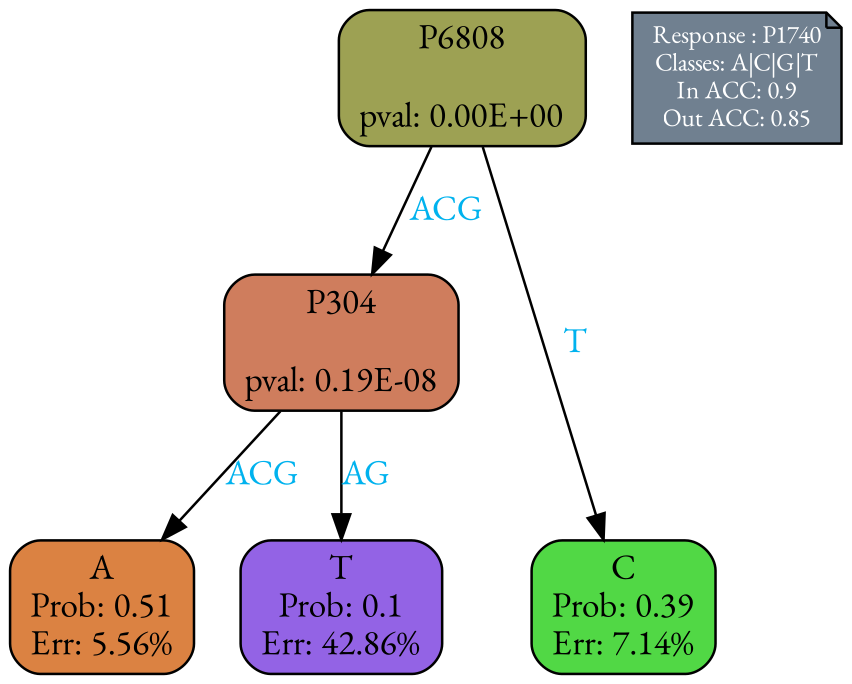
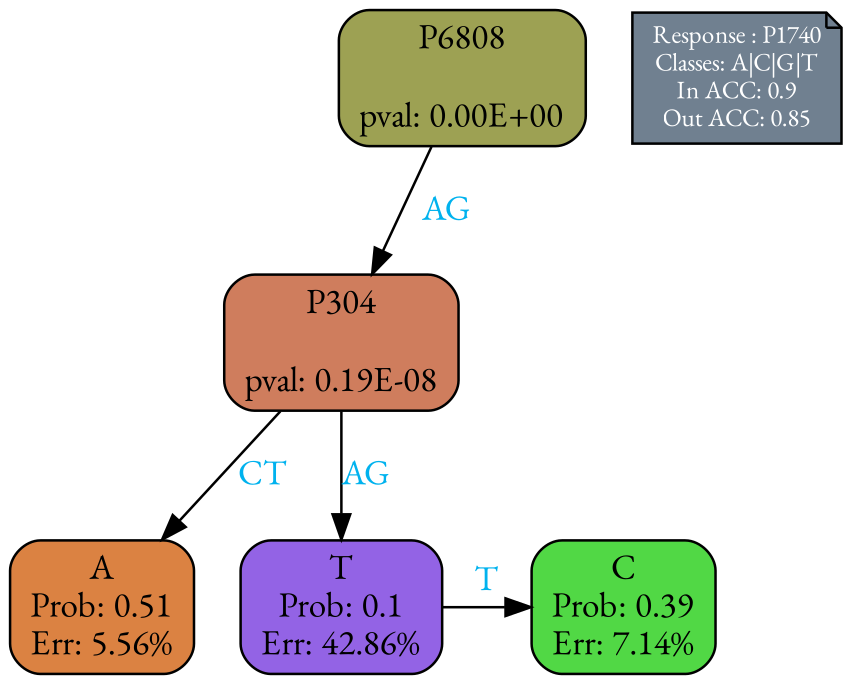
edge "P6808 pval: 0.00E+00" -> "P304 pval: 0.19E-08": label "ACG" -> "AG"
edge "P6808 pval: 0.00E+00" -> "C Prob: 0.39 Err: 7.14%": now "T Prob: 0.1 Err: 42.86%" -> "C Prob: 0.39 Err: 7.14%"
edge "P304 pval: 0.19E-08" -> "A Prob: 0.51 Err: 5.56%": label "ACG" -> "CT"
